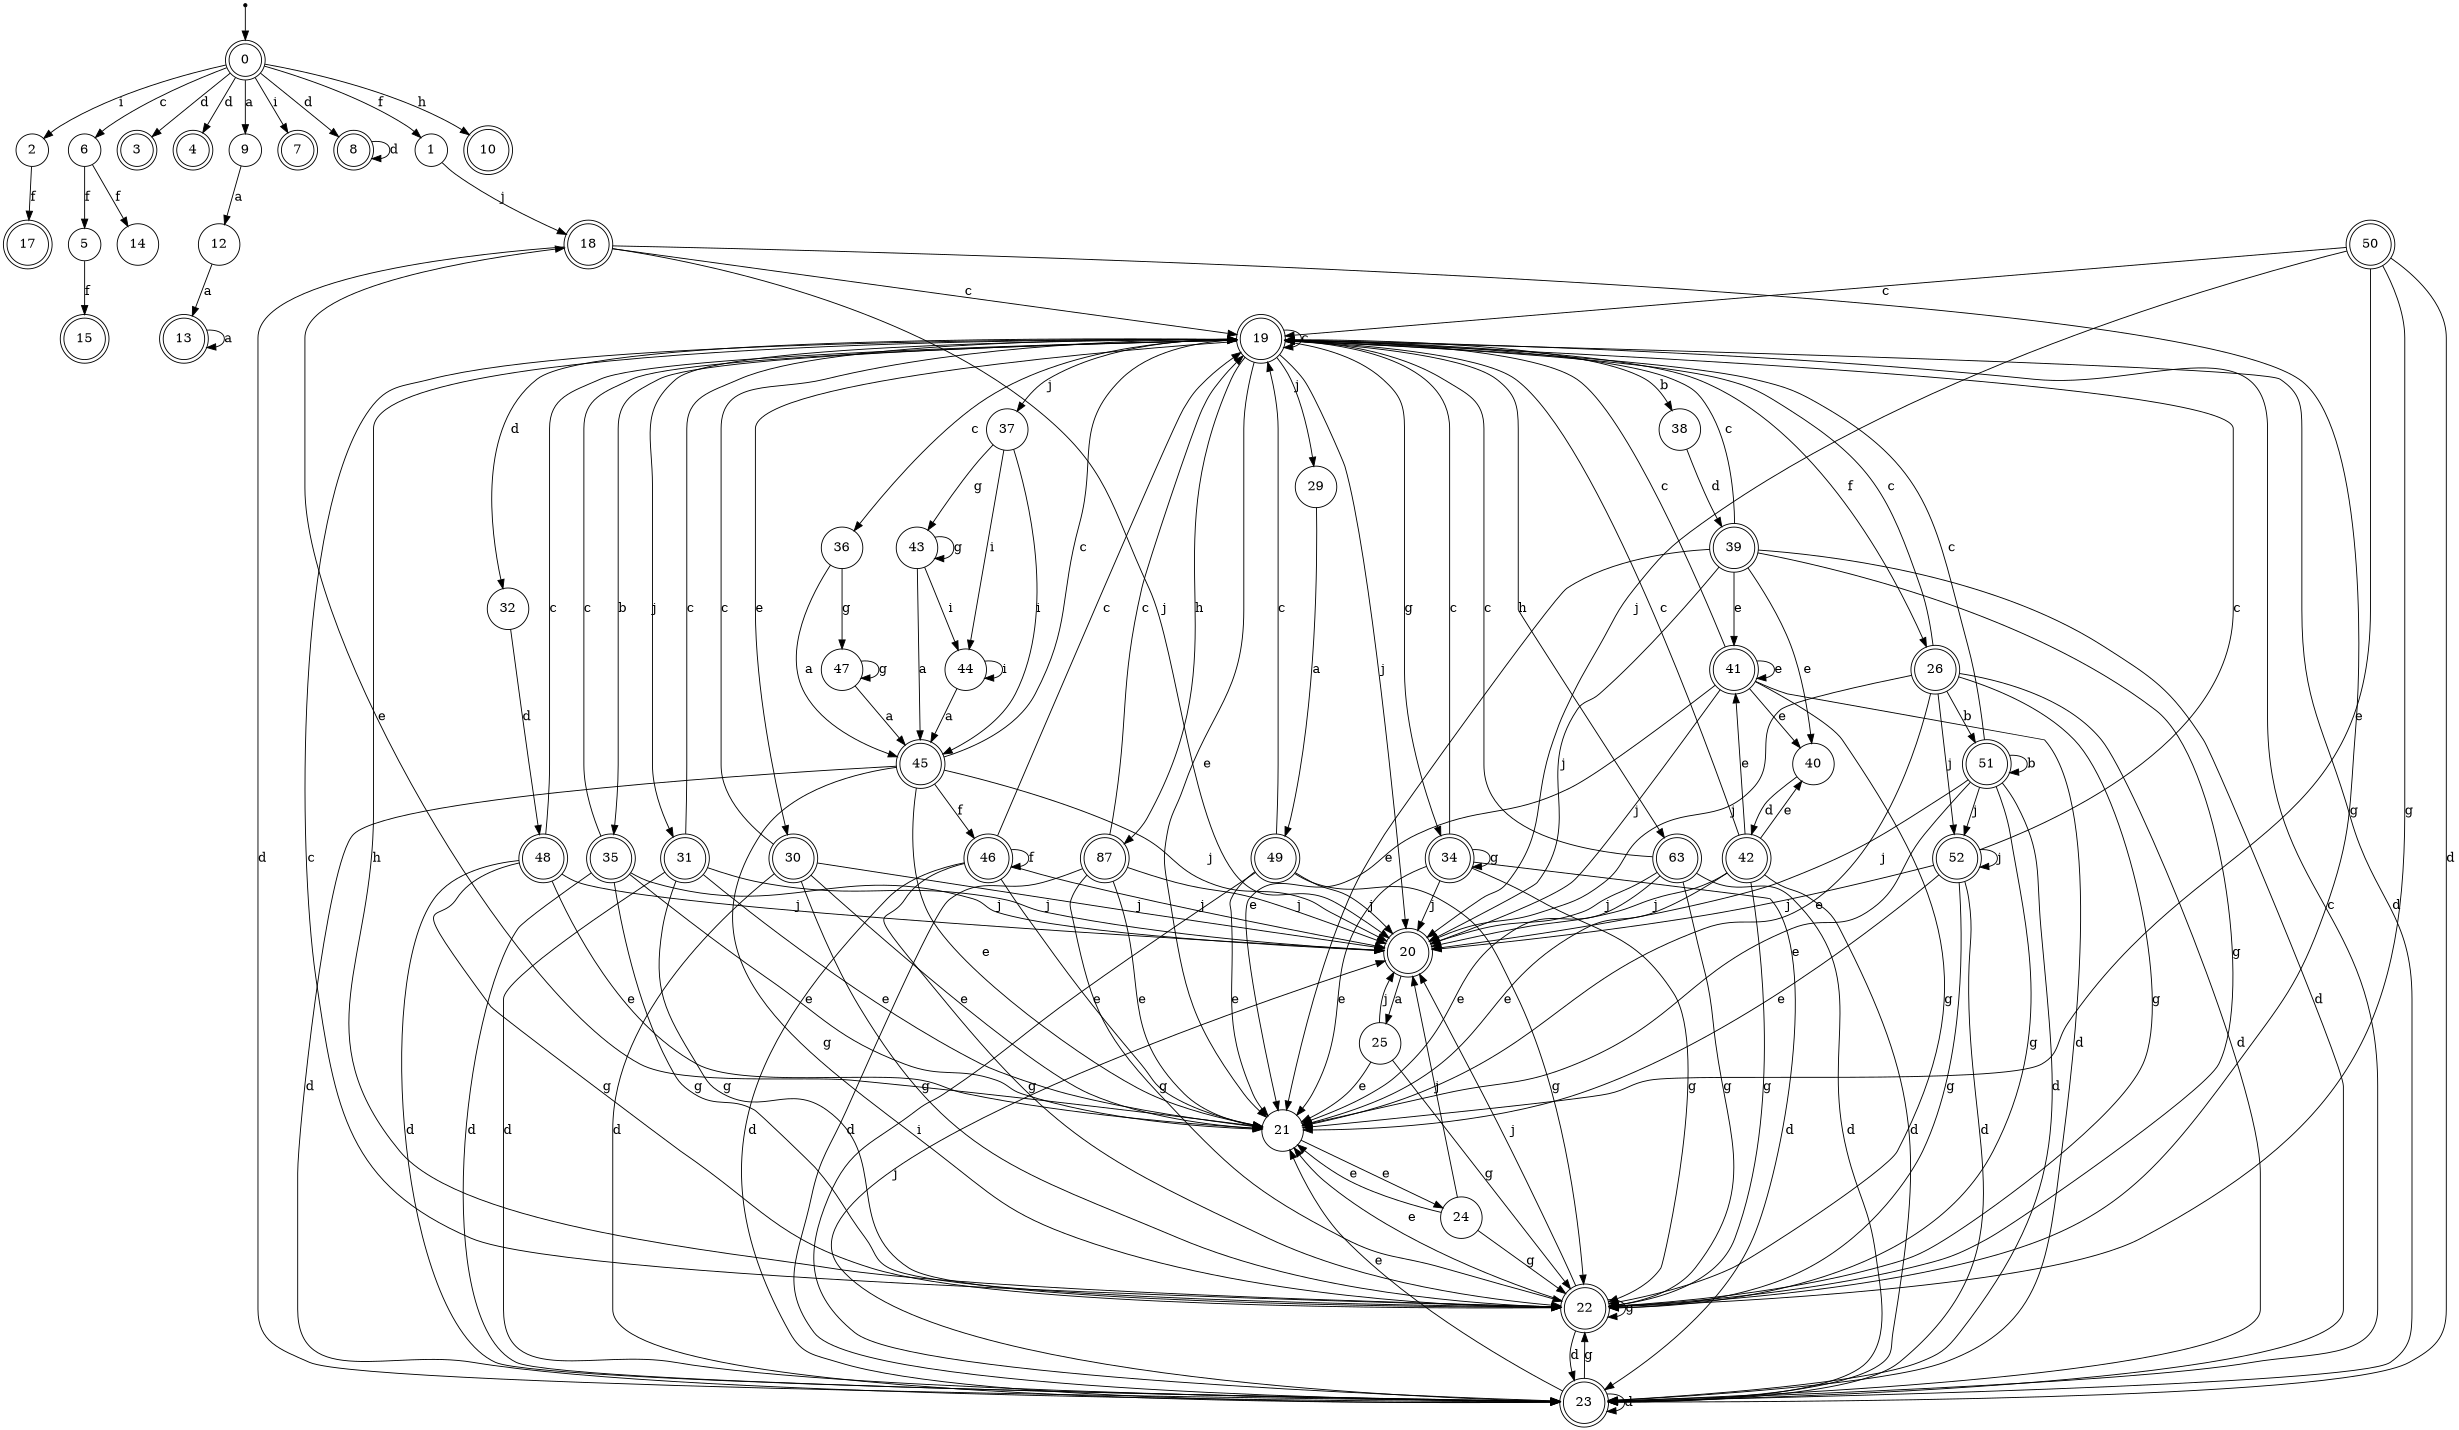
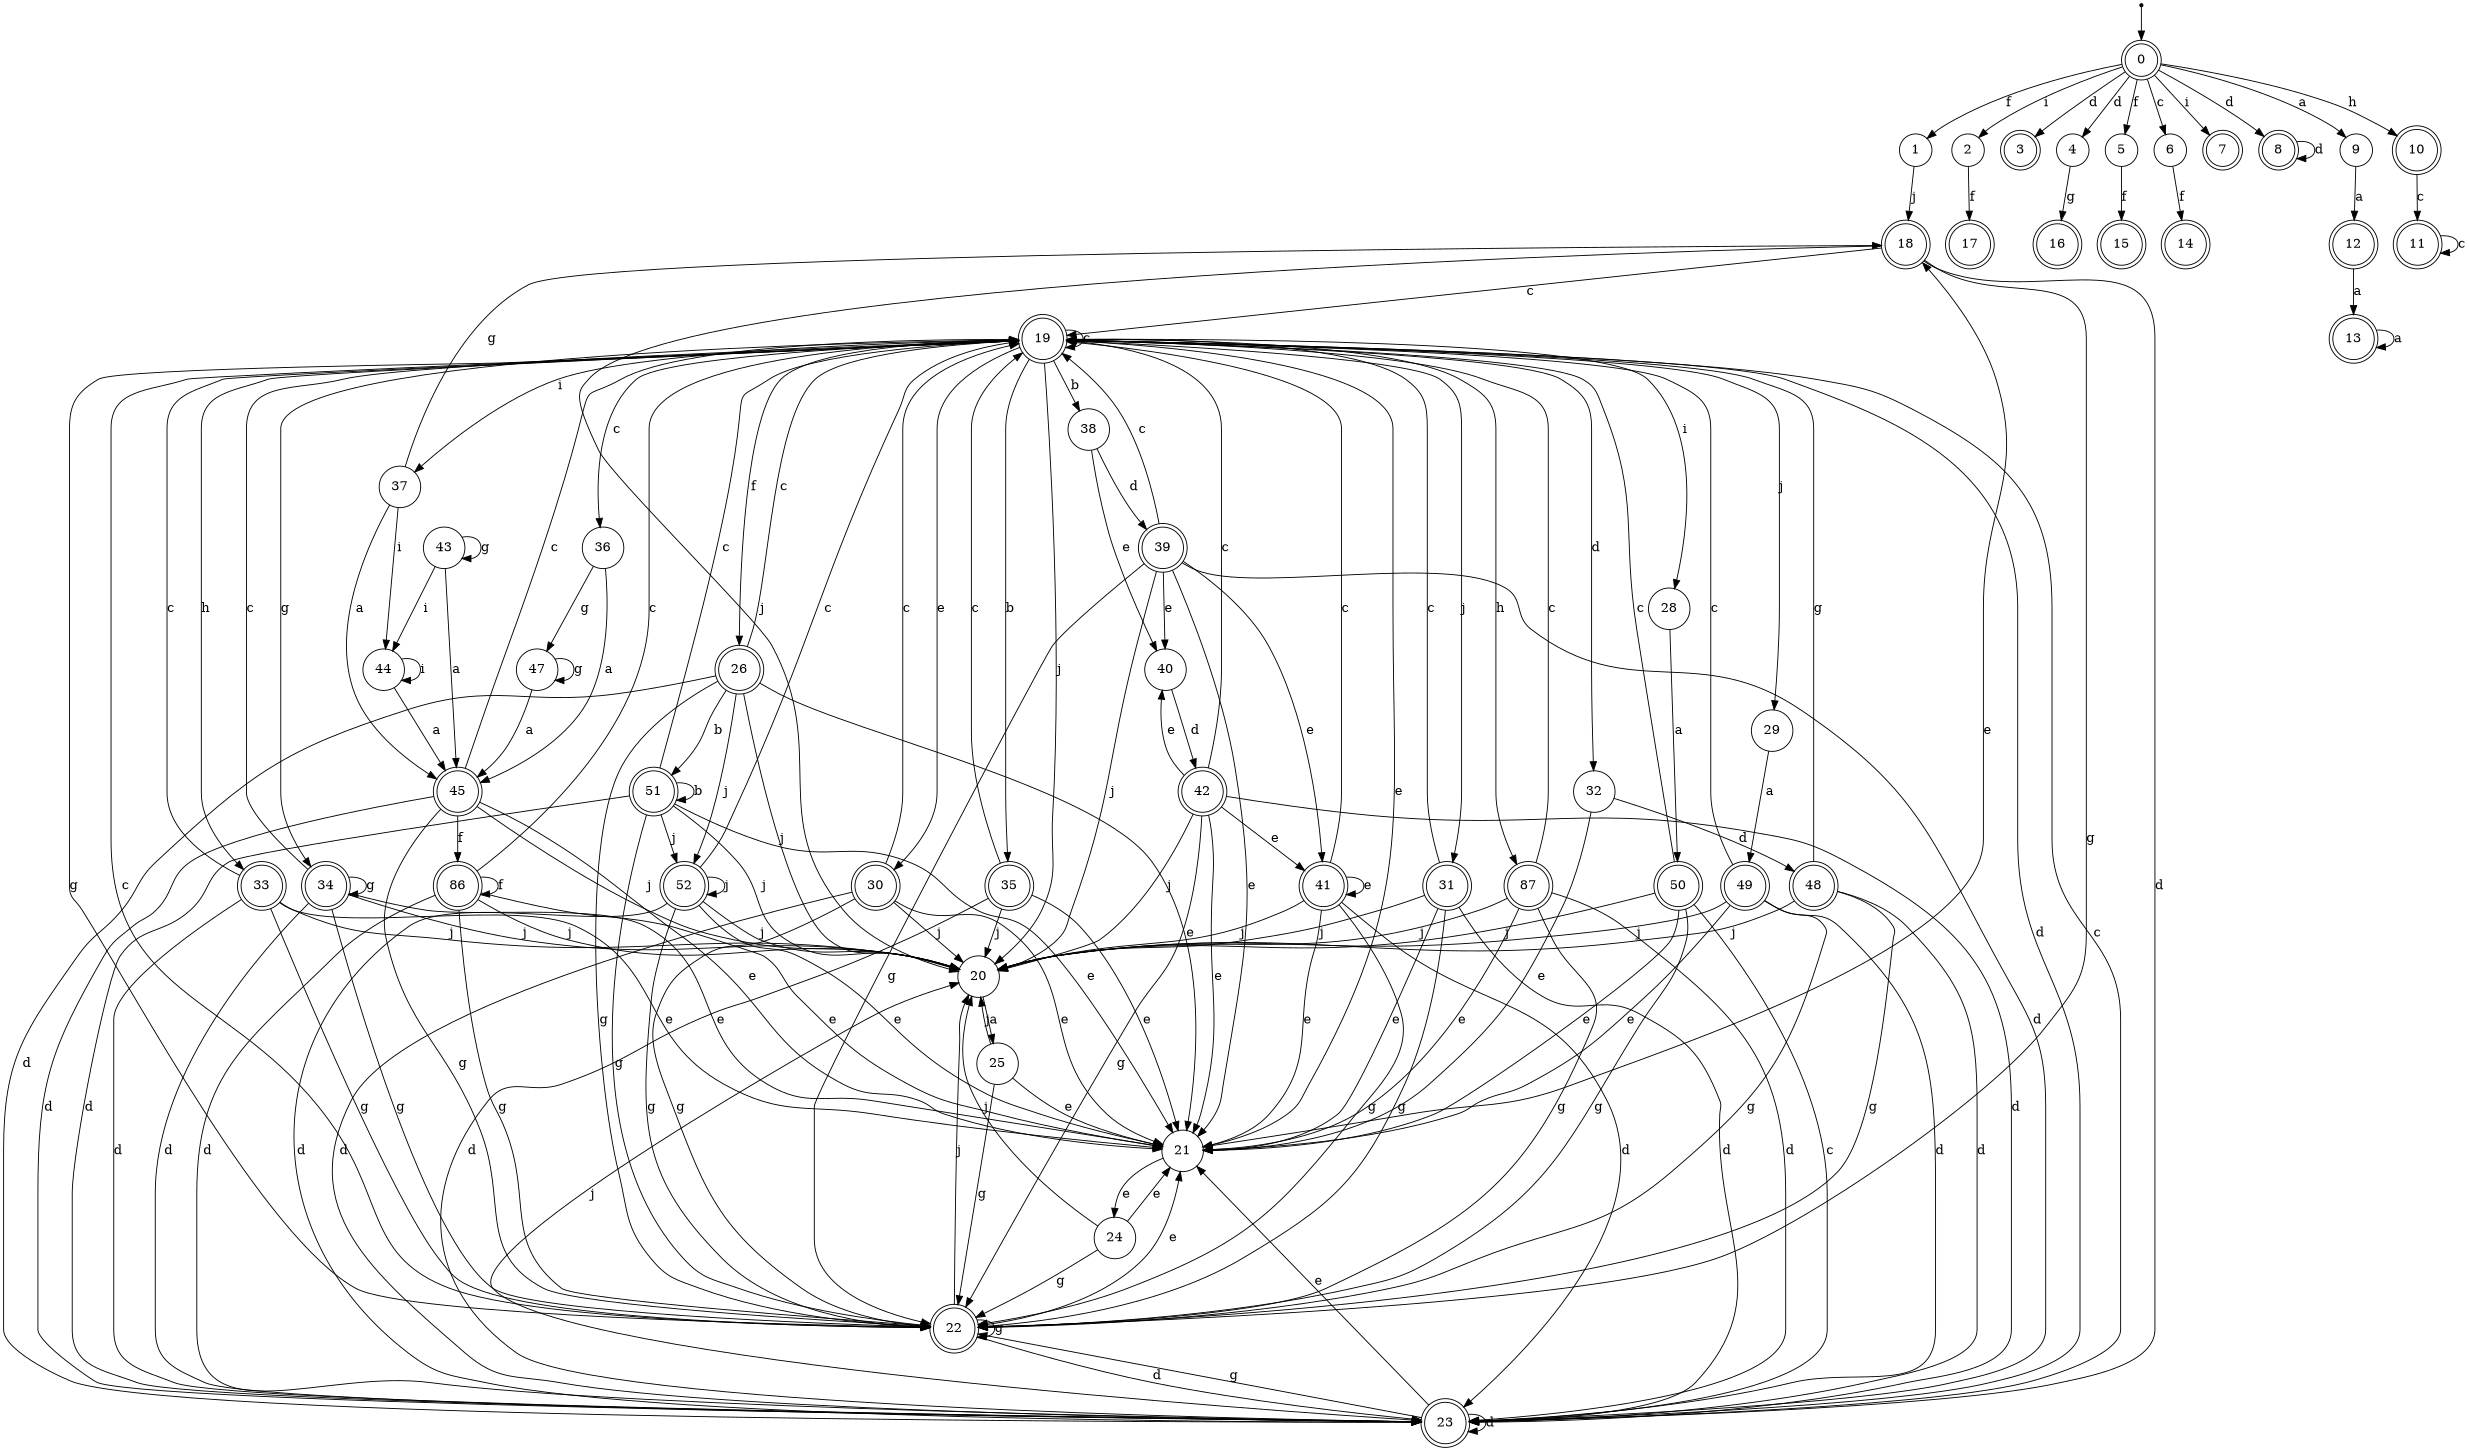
node "4": shape doublecircle -> circle
edge "6" -> "5": now "0" -> "5"
node "14": shape circle -> doublecircle
node "12": shape circle -> doublecircle
node "16": added
node "11": added
edge "19" -> "37": label "j" -> "i"
edge "37" -> "43": now "37" -> "18"
edge "48" -> "19": label "c" -> "g"
edge "37" -> "45": label "i" -> "a"
node "28": added
edge "41" -> "40": now "38" -> "40"
edge "19" -> "22": label "h" -> "g"
node "46": label "46" -> "86"
node "63": label "63" -> "33"
edge "50" -> "23": label "d" -> "c"
node "20": shape doublecircle -> circle
edge "48" -> "21": now "32" -> "21"
edge "49" -> "23": label "i" -> "d"
edge "35" -> "22": removed, label "g"
